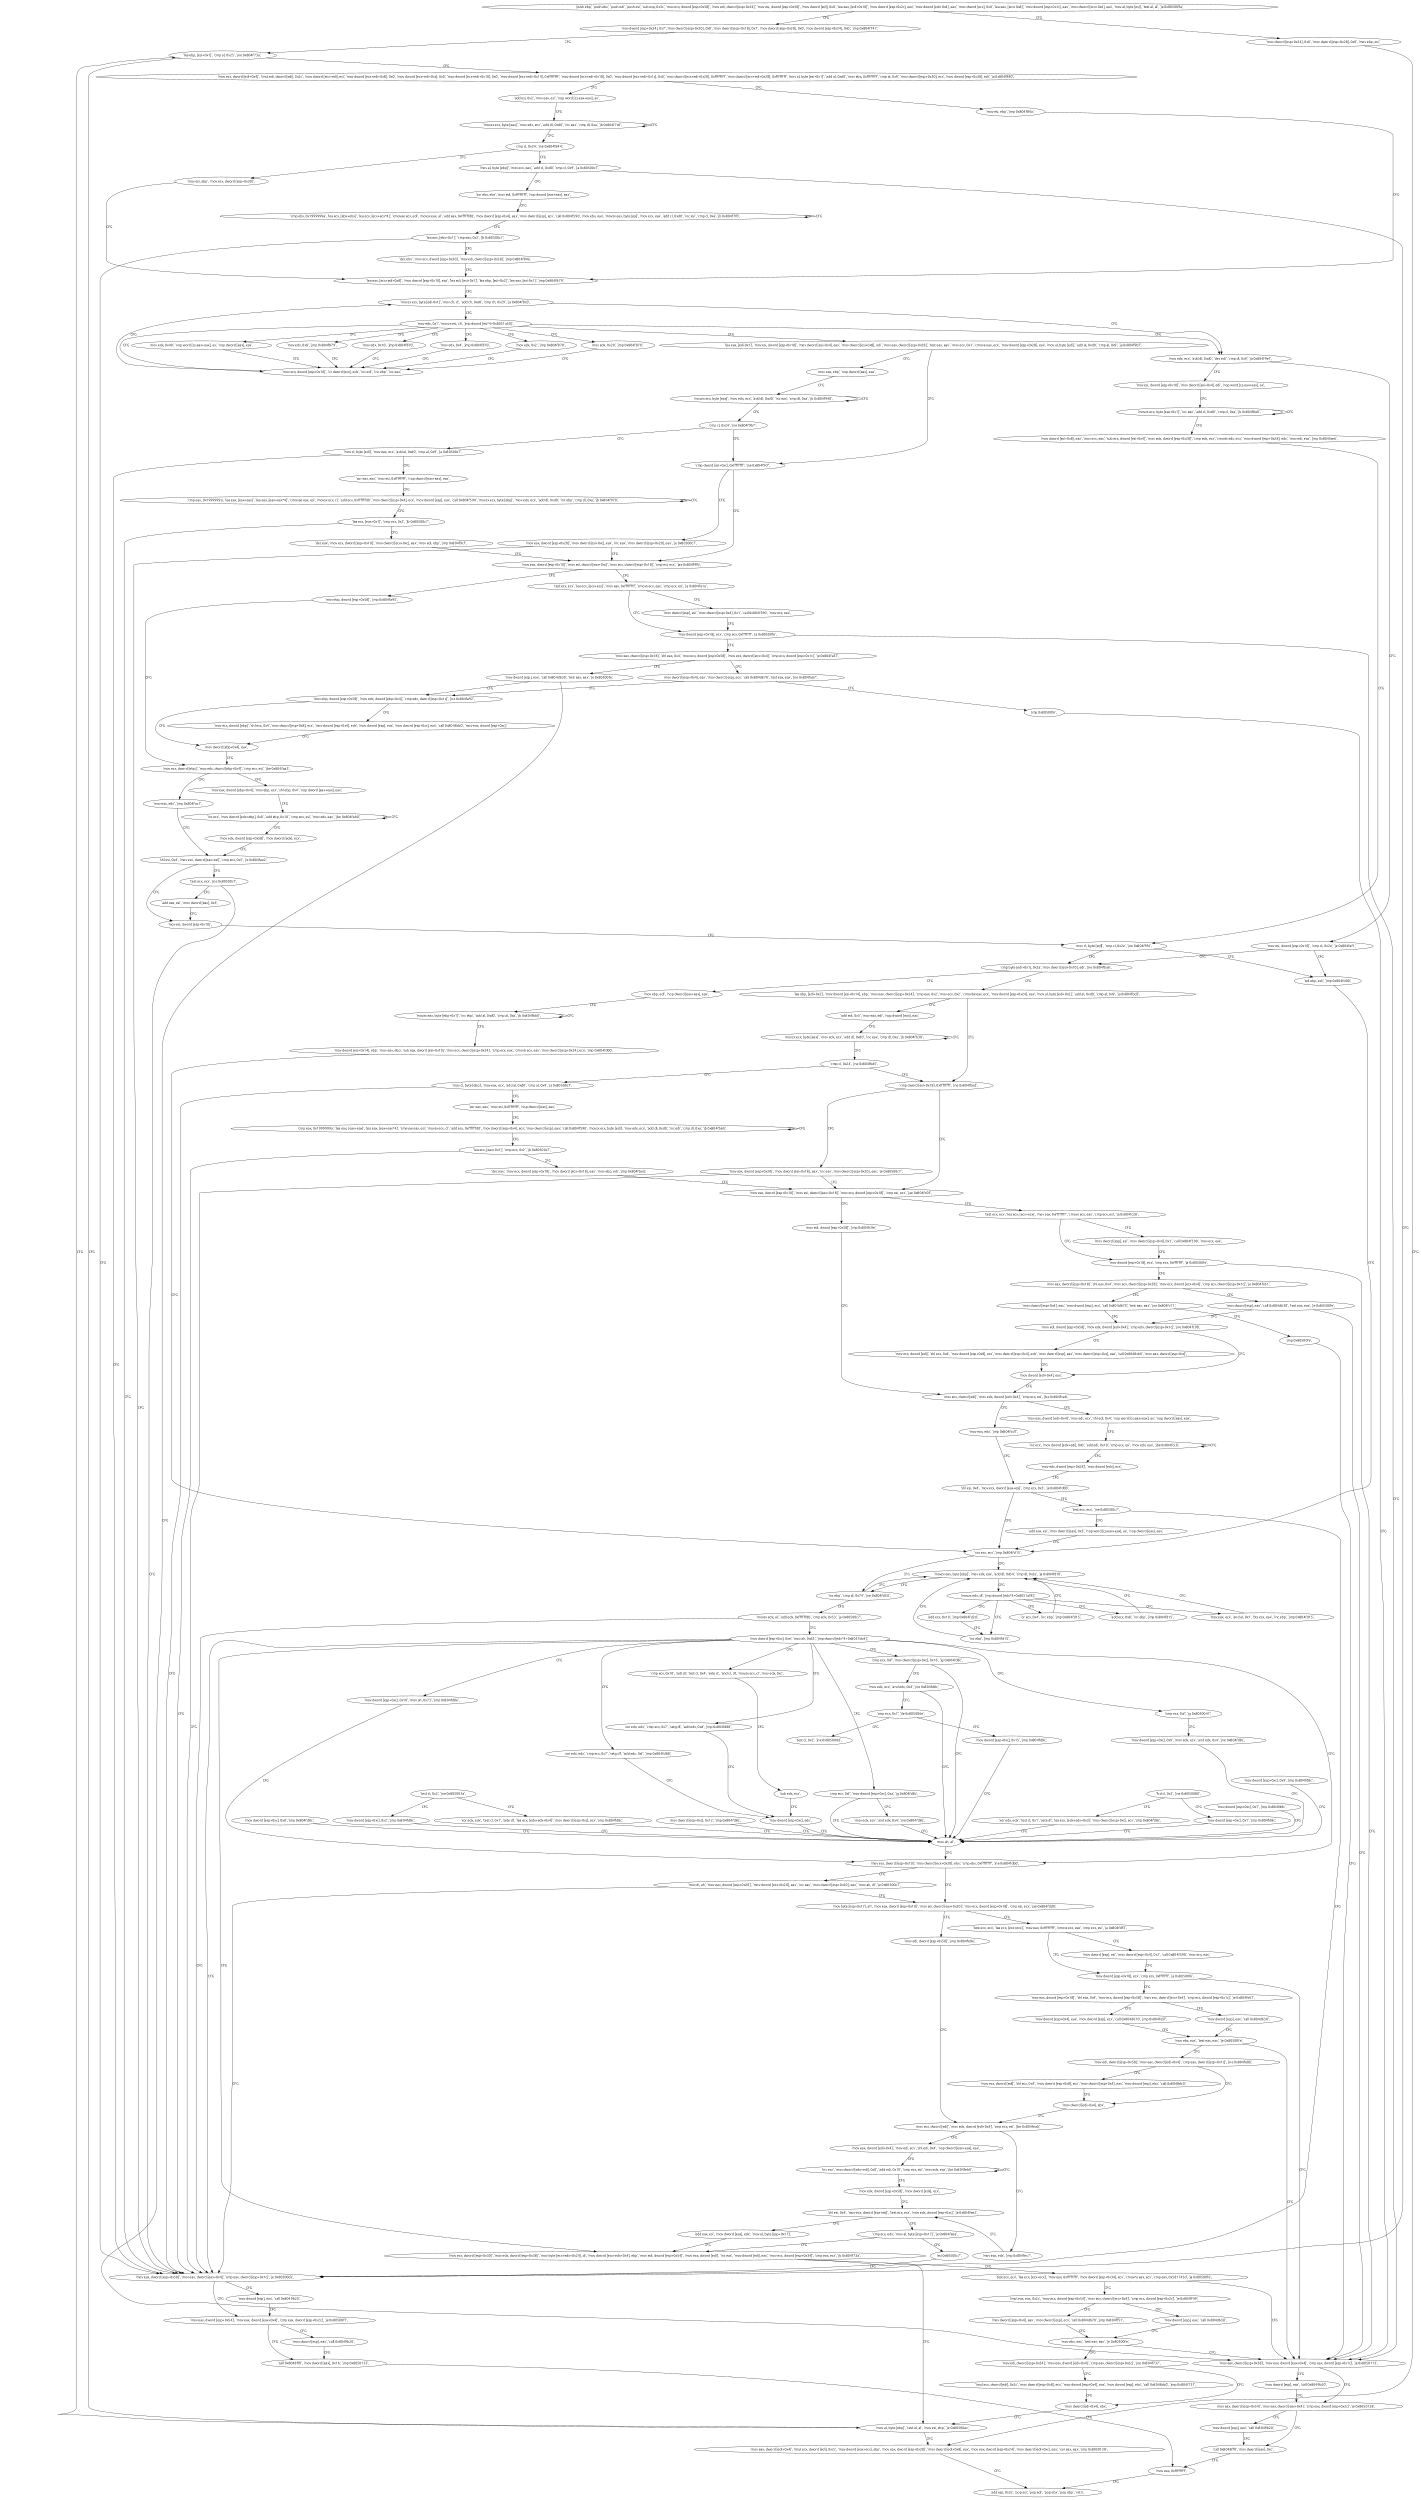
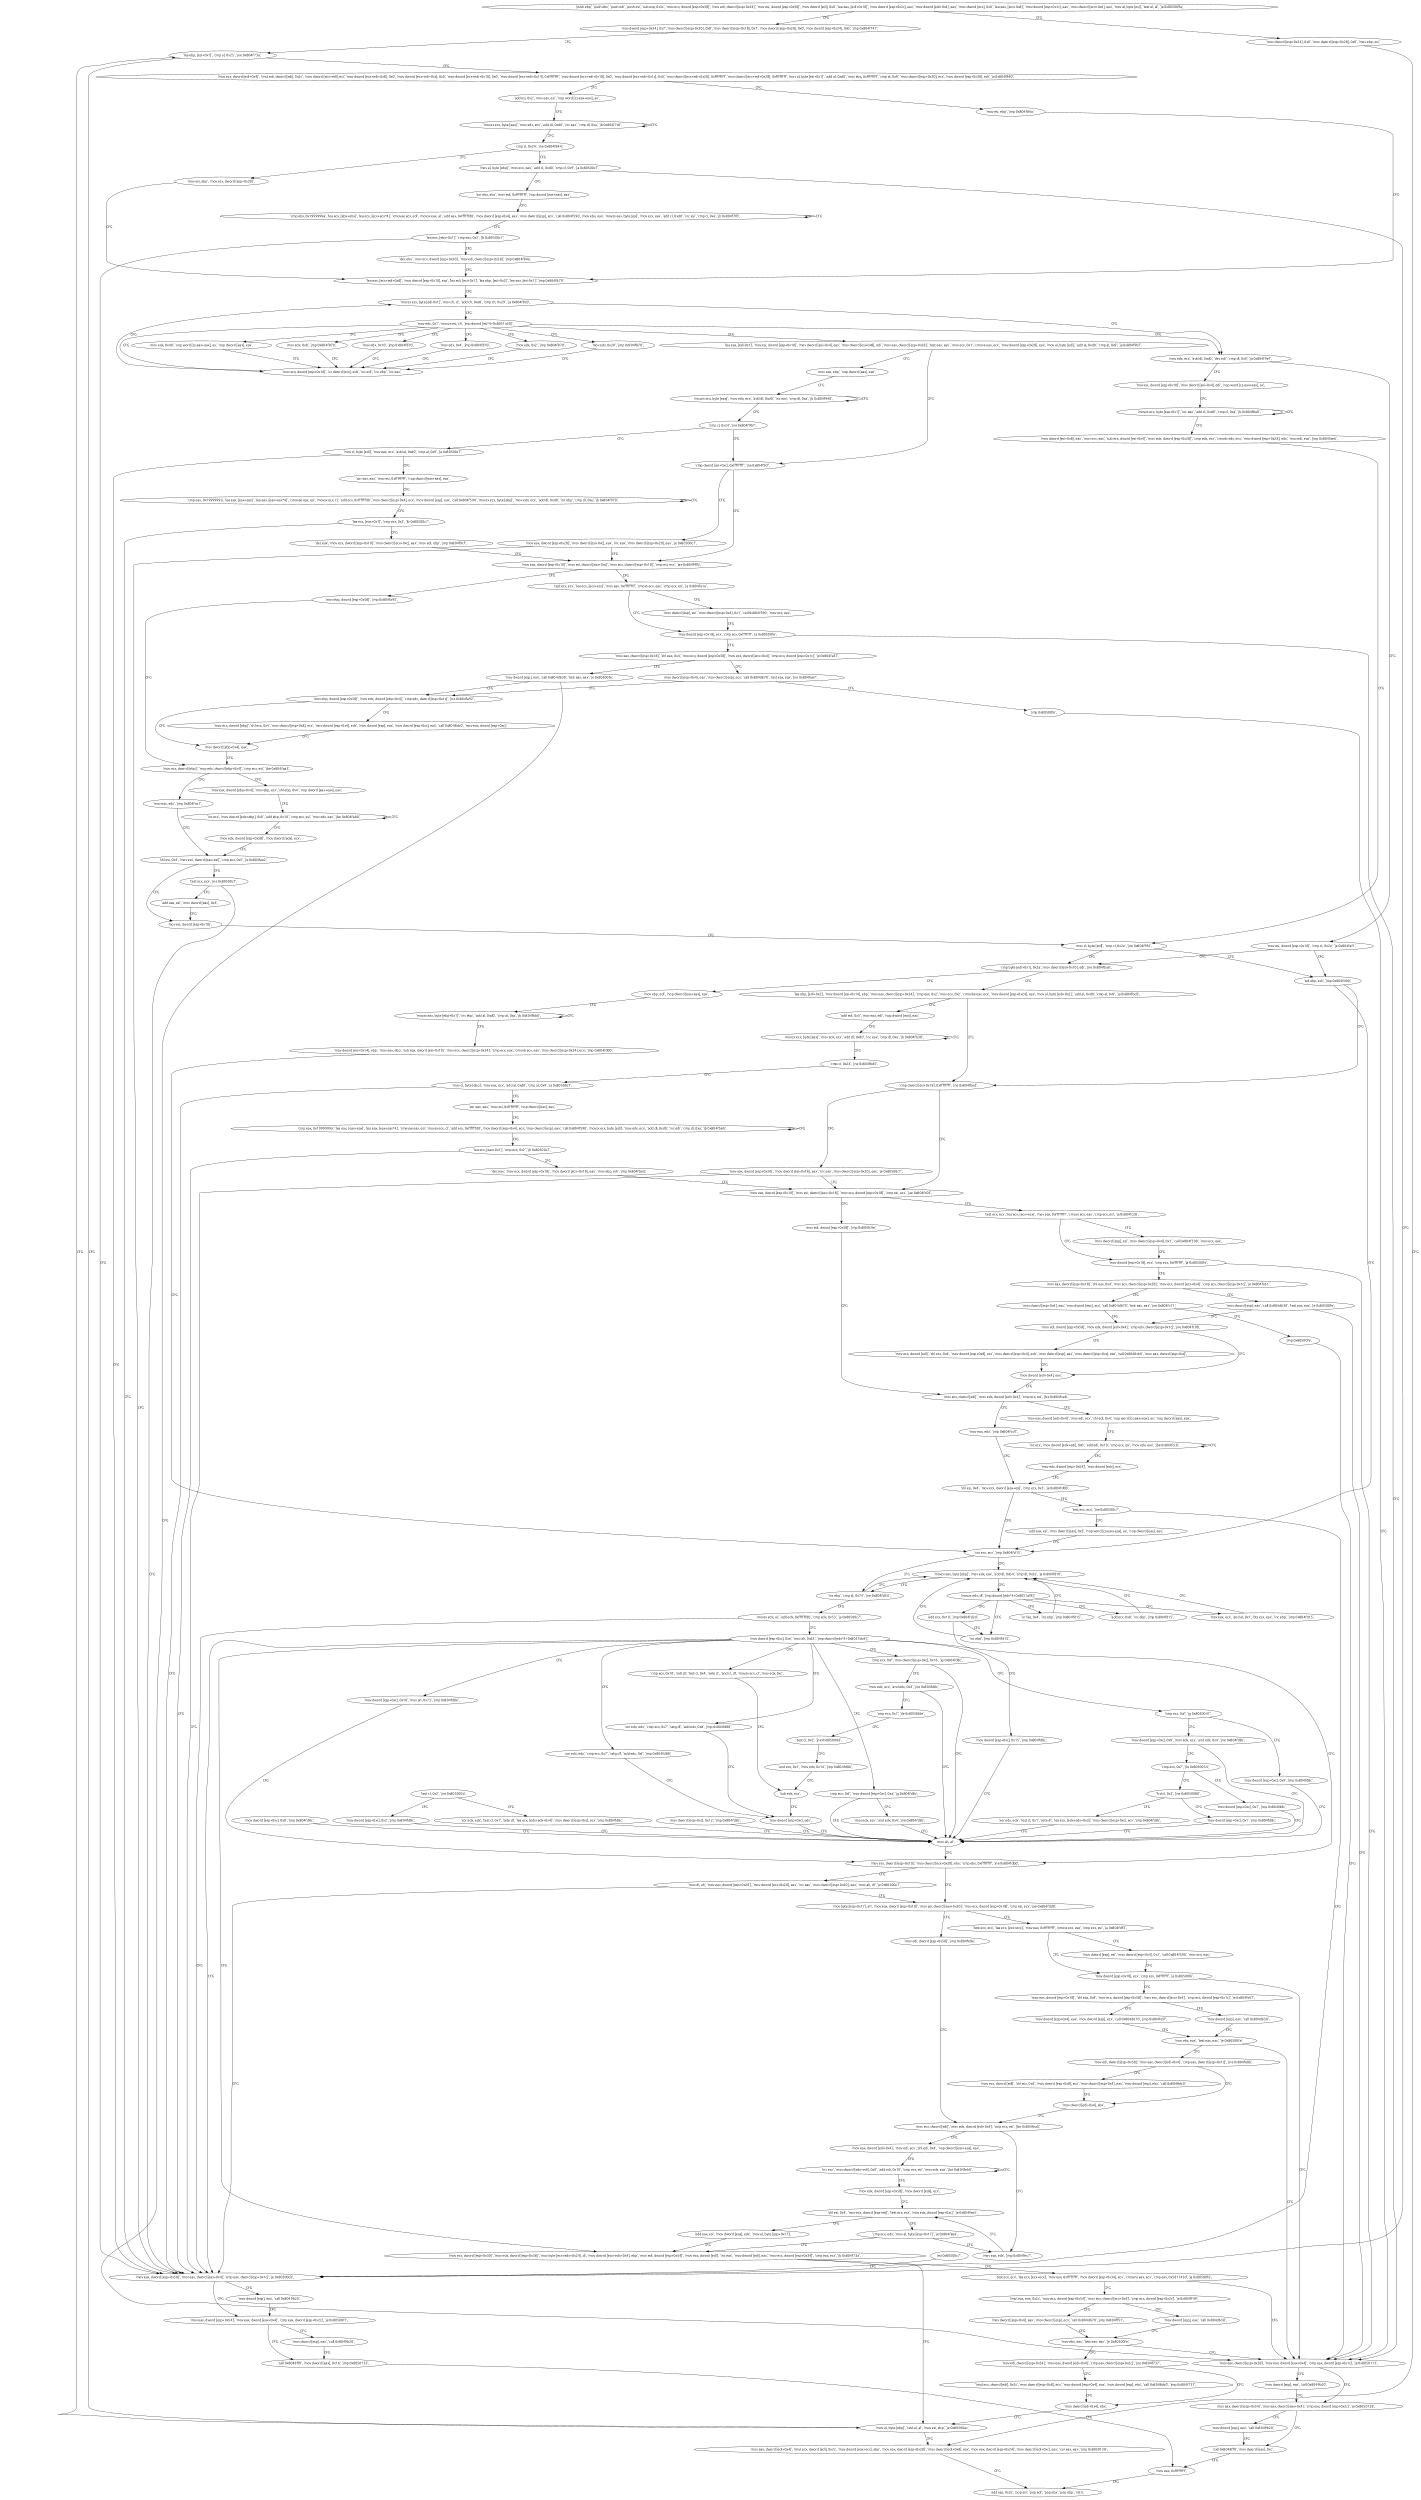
node "'mov edx, 0x8', 'jmp 0x804f879',": label "'mov edx, 0x8', 'jmp 0x804f879'," -> "'mov edx, 0x8', 'jmp 0x804f870',"
node "'mov edx, 0x20', 'jmp 0x804f870',": label "'mov edx, 0x20', 'jmp 0x804f870'," -> "'mov edx, 0x20', 'jmp 0x904f870',"
edge "'cmp cl, 0x24', 'jne 0x804fbd5'," -> "'cmp dword [esi+0x18], 0xffffffff', 'jne 0x804fbed',": now "'edi ebp, edi', 'jmp 0x804fd00'," -> "'cmp dword [esi+0x18], 0xffffffff', 'jne 0x804fbed',"
node "'or ecx, 0x4', 'inc ebp', 'jmp 0x804fd15',": label "'or ecx, 0x4', 'inc ebp', 'jmp 0x804fd15'," -> "'or fae, 0x4', 'inc ebp', 'jmp 0x804fd15',"
edge "'cmp ecx, 0x7', 'jle 0x805006e'," -> "'mov dword [esp+0xc], 0x15', 'jmp 0x804fd8c',": now "'add ecx, 0x10', 'jmp 0x804fd2d'," -> "'mov dword [esp+0xc], 0x15', 'jmp 0x804fd8c',"
edge "'cmp ecx, 0xf', 'jg 0x8050047'," -> "'mov dword [esp+0xc], 0x9', 'jmp 0x804fd8c',": added, label "CFG"
node "'and ecx, 0x1', 'mov edx, 0x14', 'jmp 0x804fd86',": added
node "'cmp ecx, 0x7', 'jle 0x8050054',": added
node "'test cl, 0x2', 'jne 0x805003a',": label "'test cl, 0x2', 'jne 0x805003a'," -> "'test cl, 0x2', 'jne 0x805002a',"
edge "'cmp ecx, edx', 'mov al, byte [esp+0x17]', 'je 0x804feea'," -> "'esi 0x80500c7',": now "'cmp ecx, edx', 'mov al, byte [esp+0x17]', 'je 0x804feea'," -> "'mov eax, edx', 'jmp 0x804fec7',"
